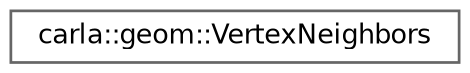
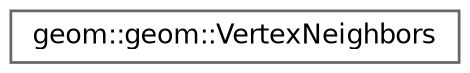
node "carla::geom::VertexNeighbors": label "carla::geom::VertexNeighbors" -> "geom::geom::VertexNeighbors"
